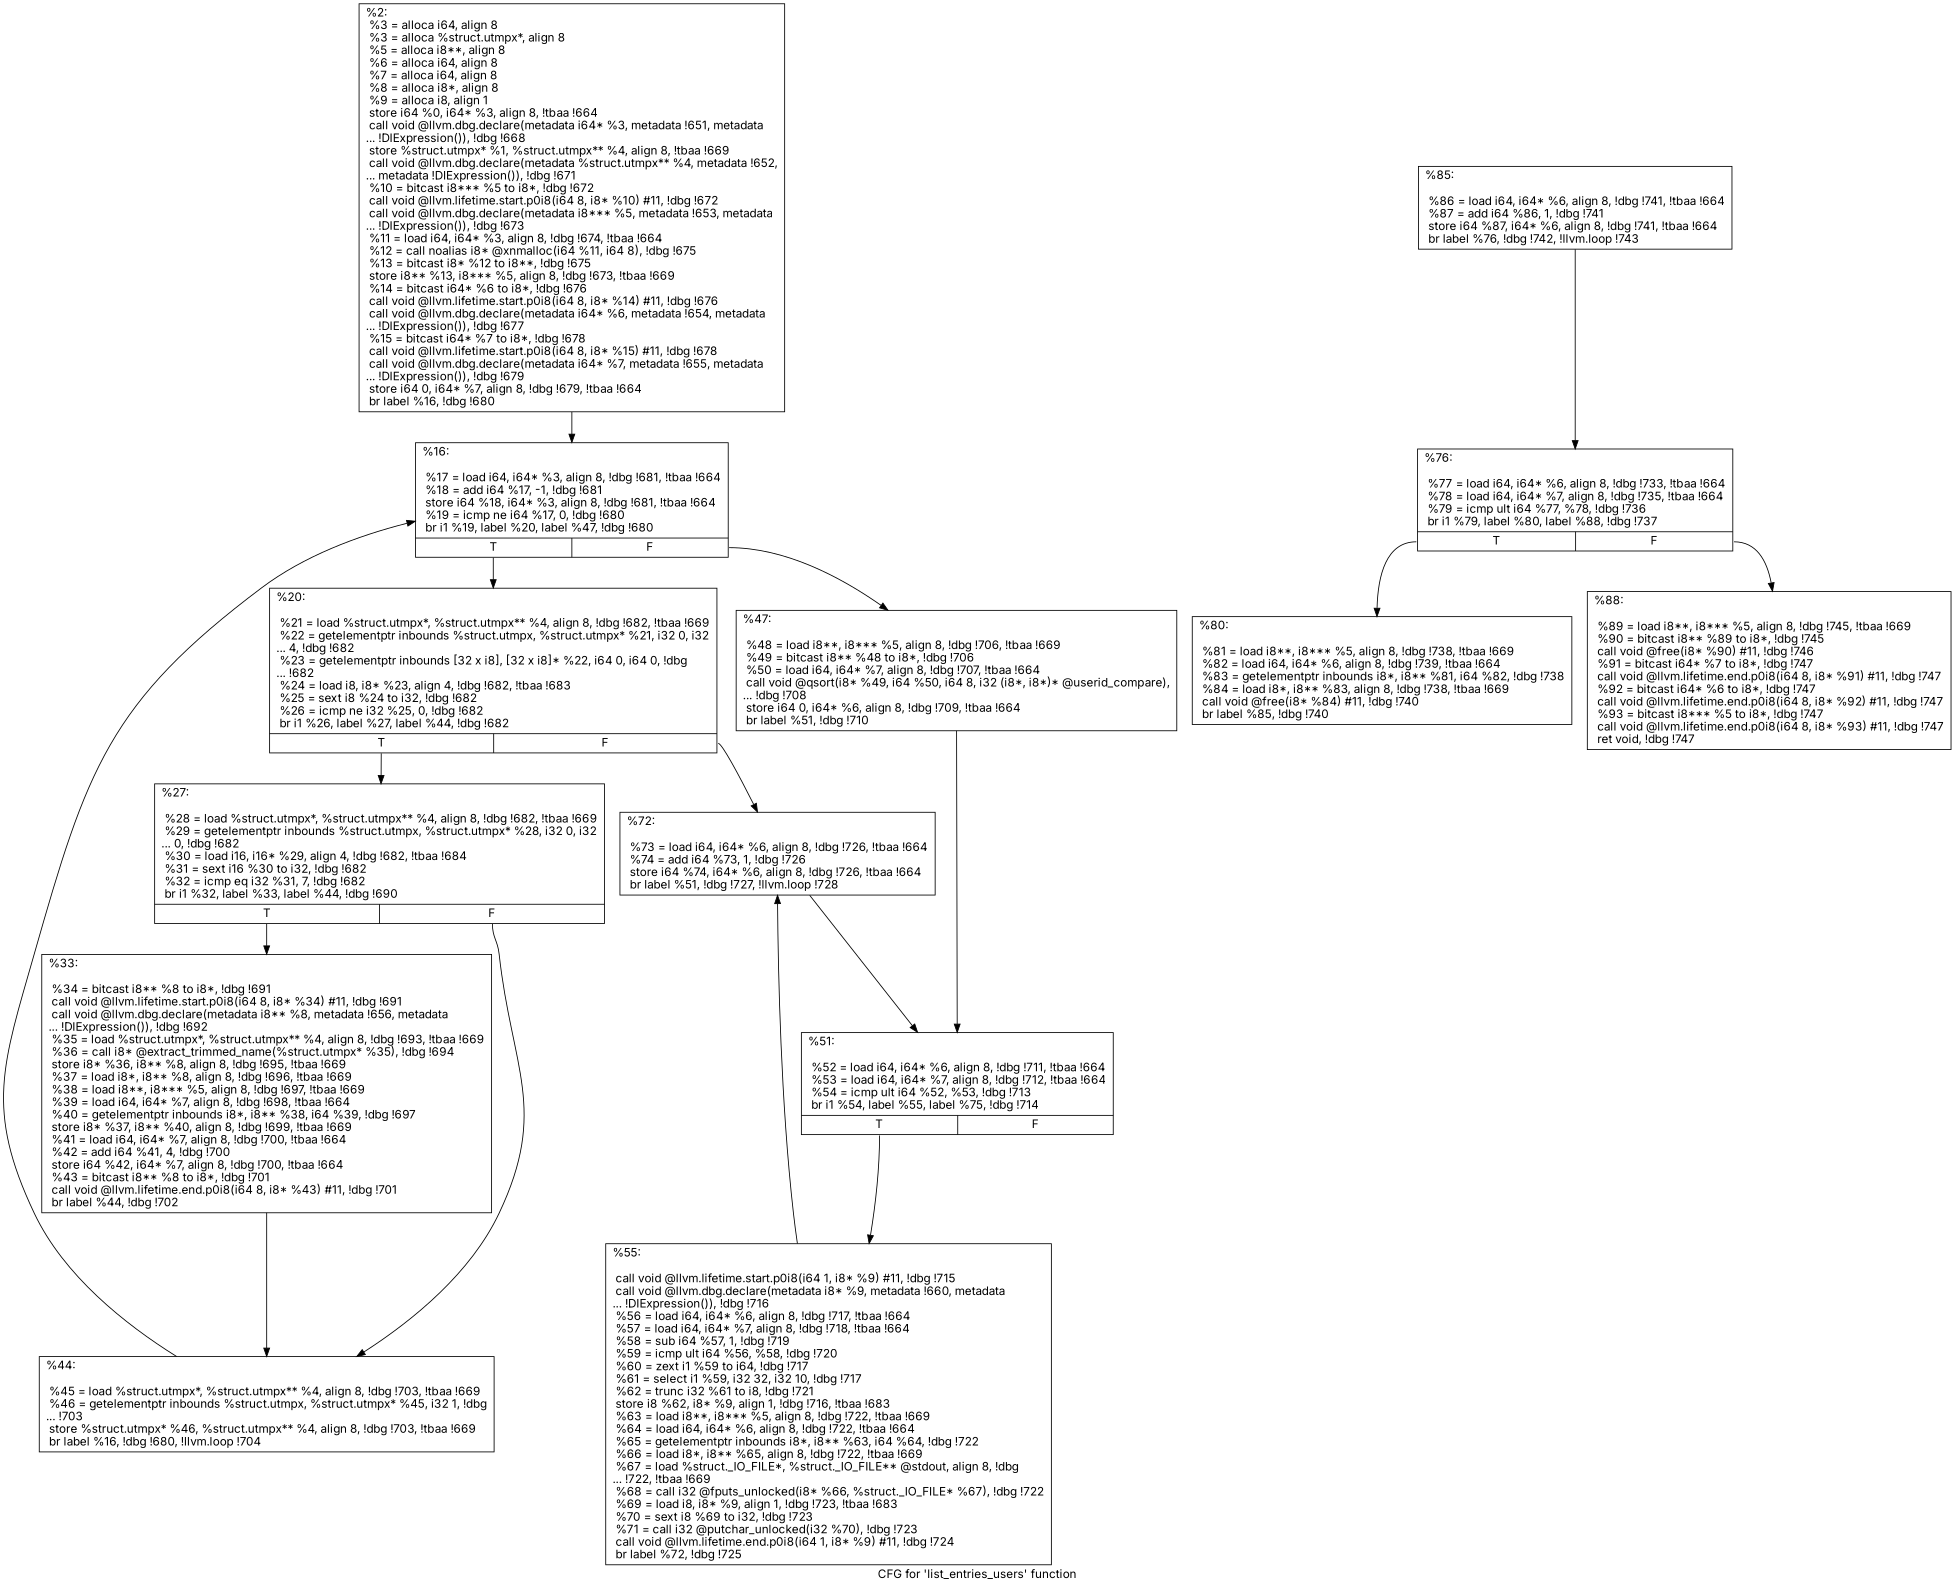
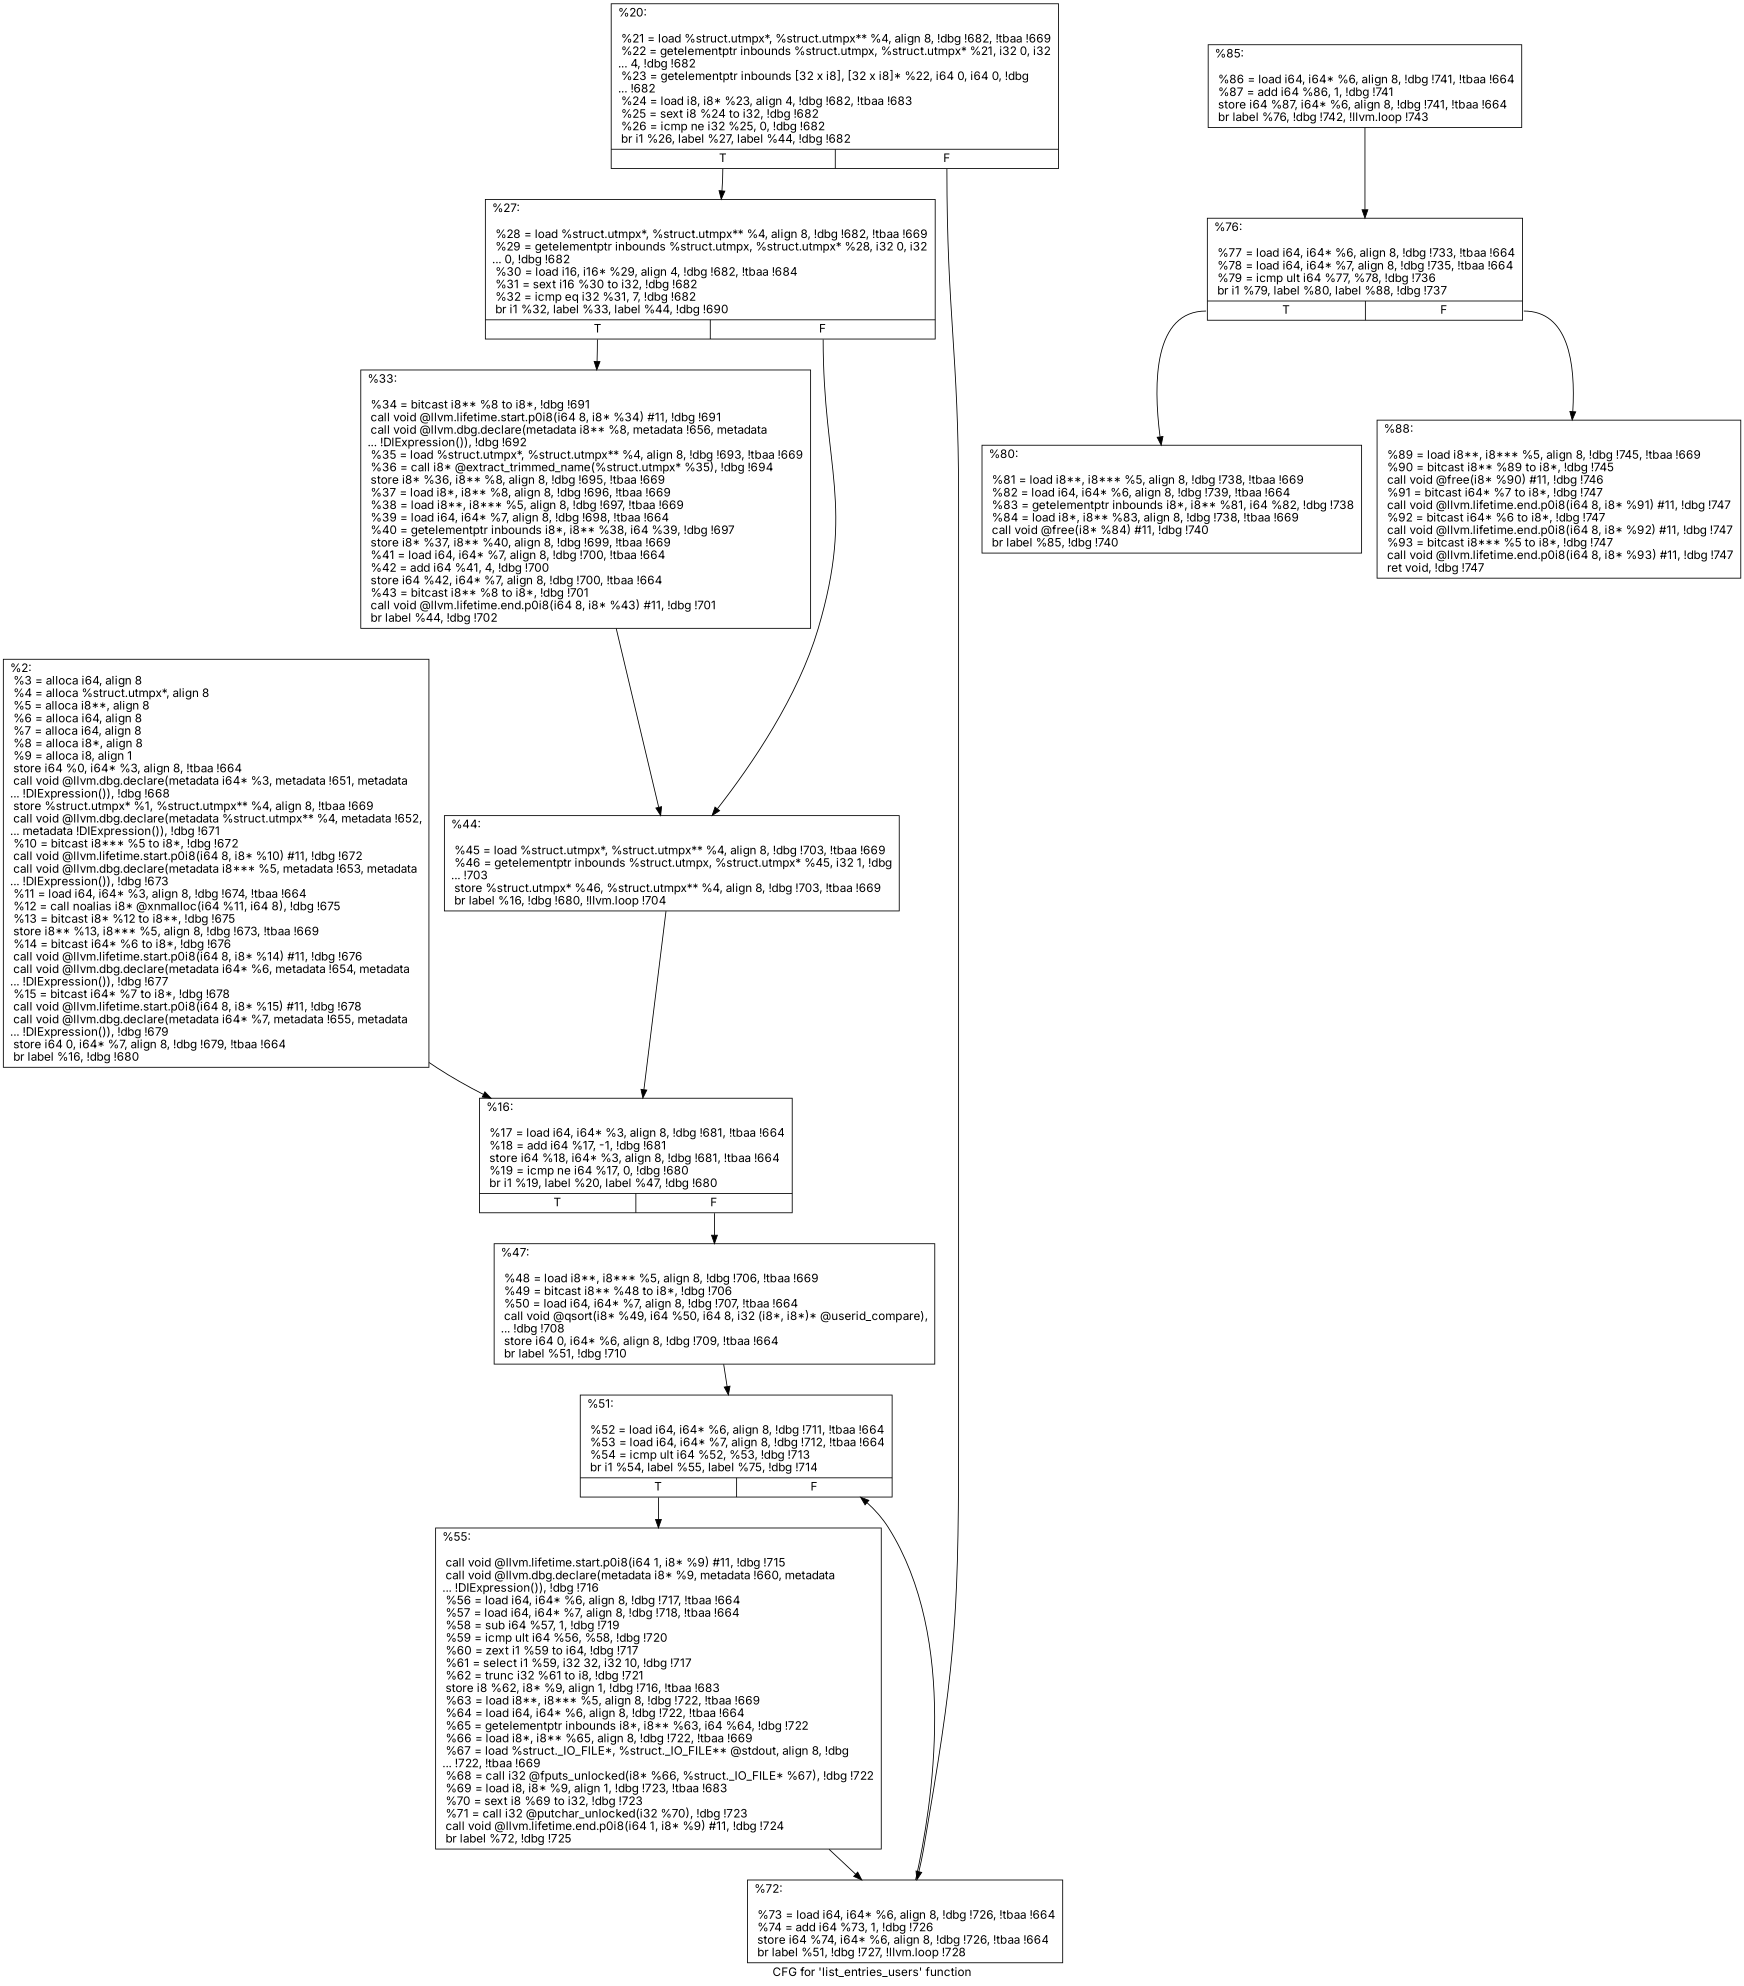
node "%2:": text "%3 = alloca %struct.utmpx*, align 8" -> "%4 = alloca %struct.utmpx*, align 8"
edge "%16:" -> "%20:": removed
